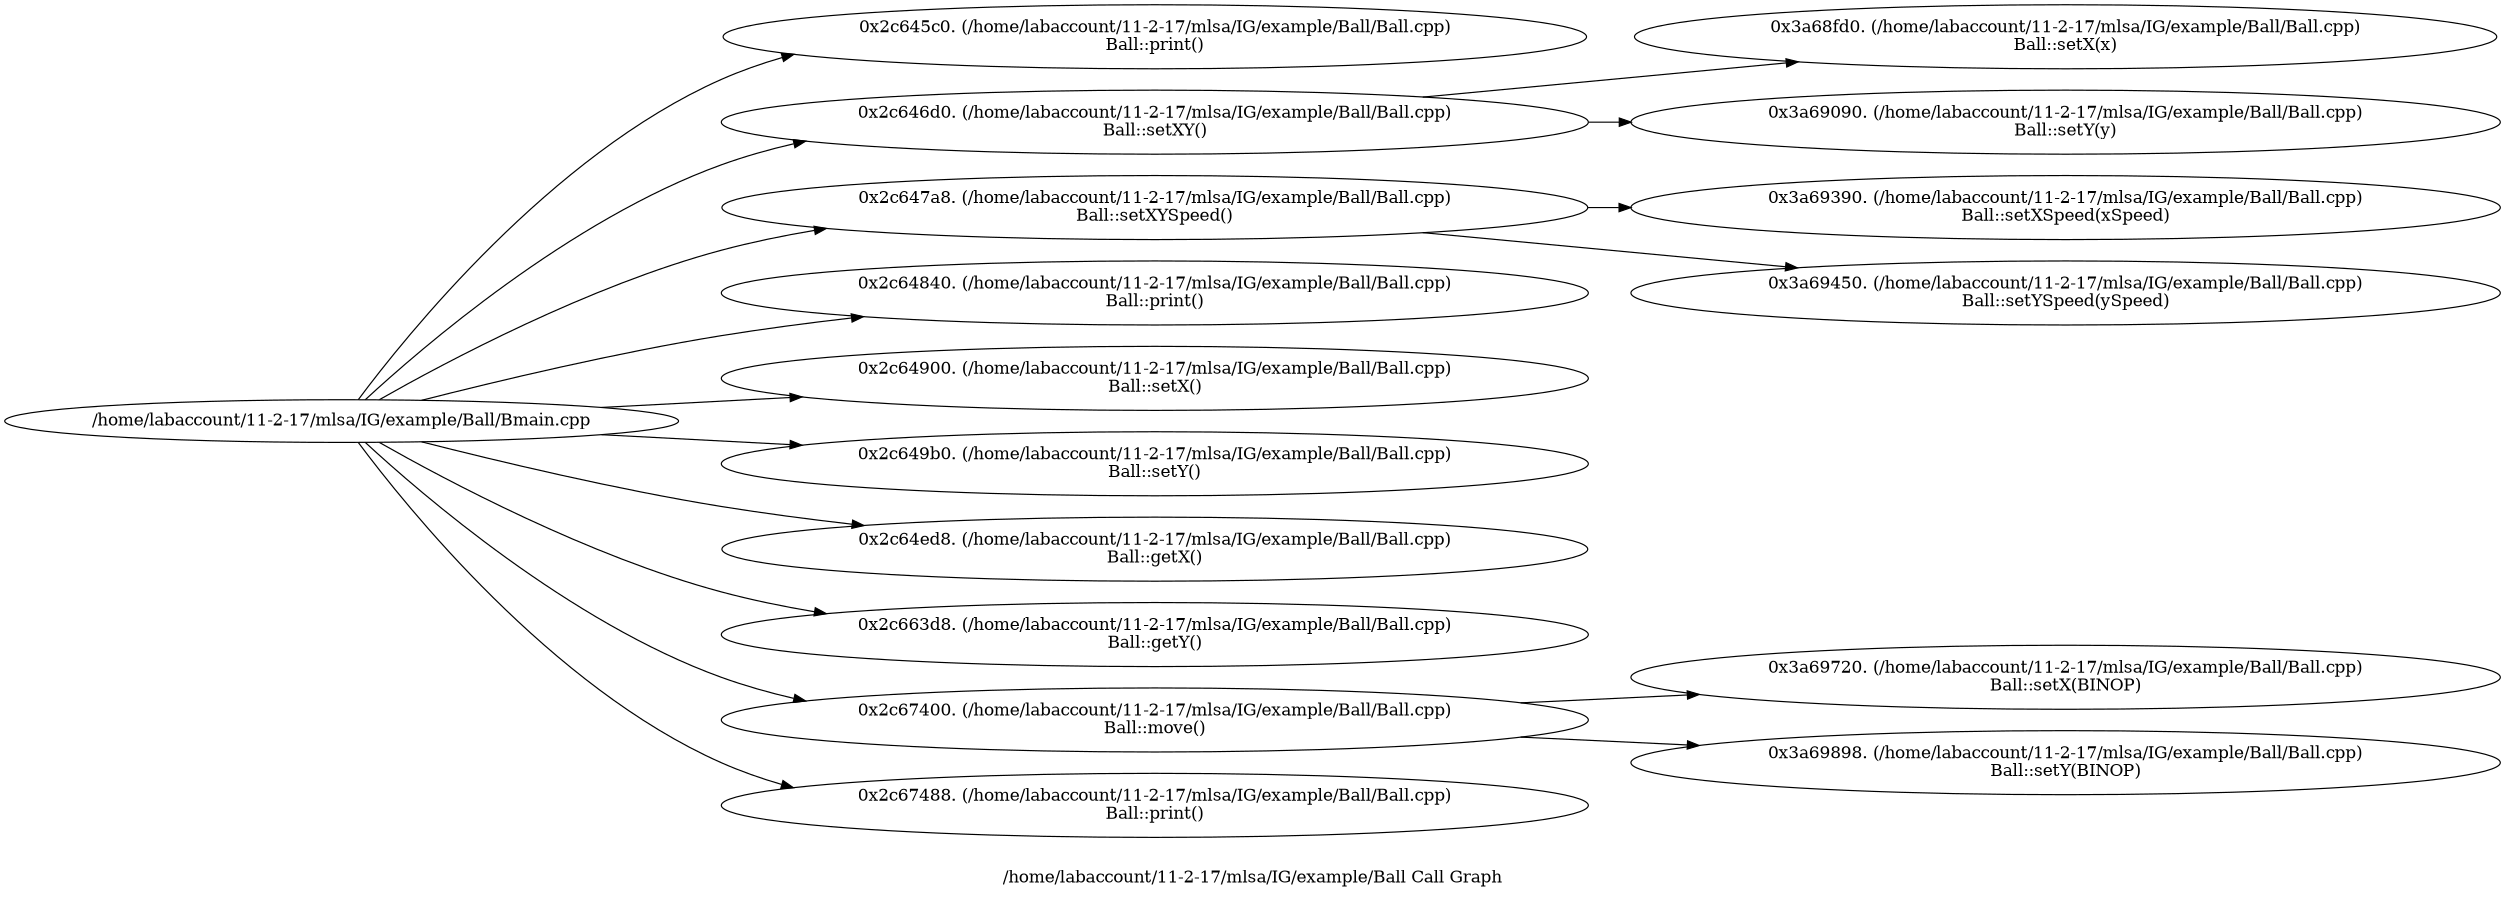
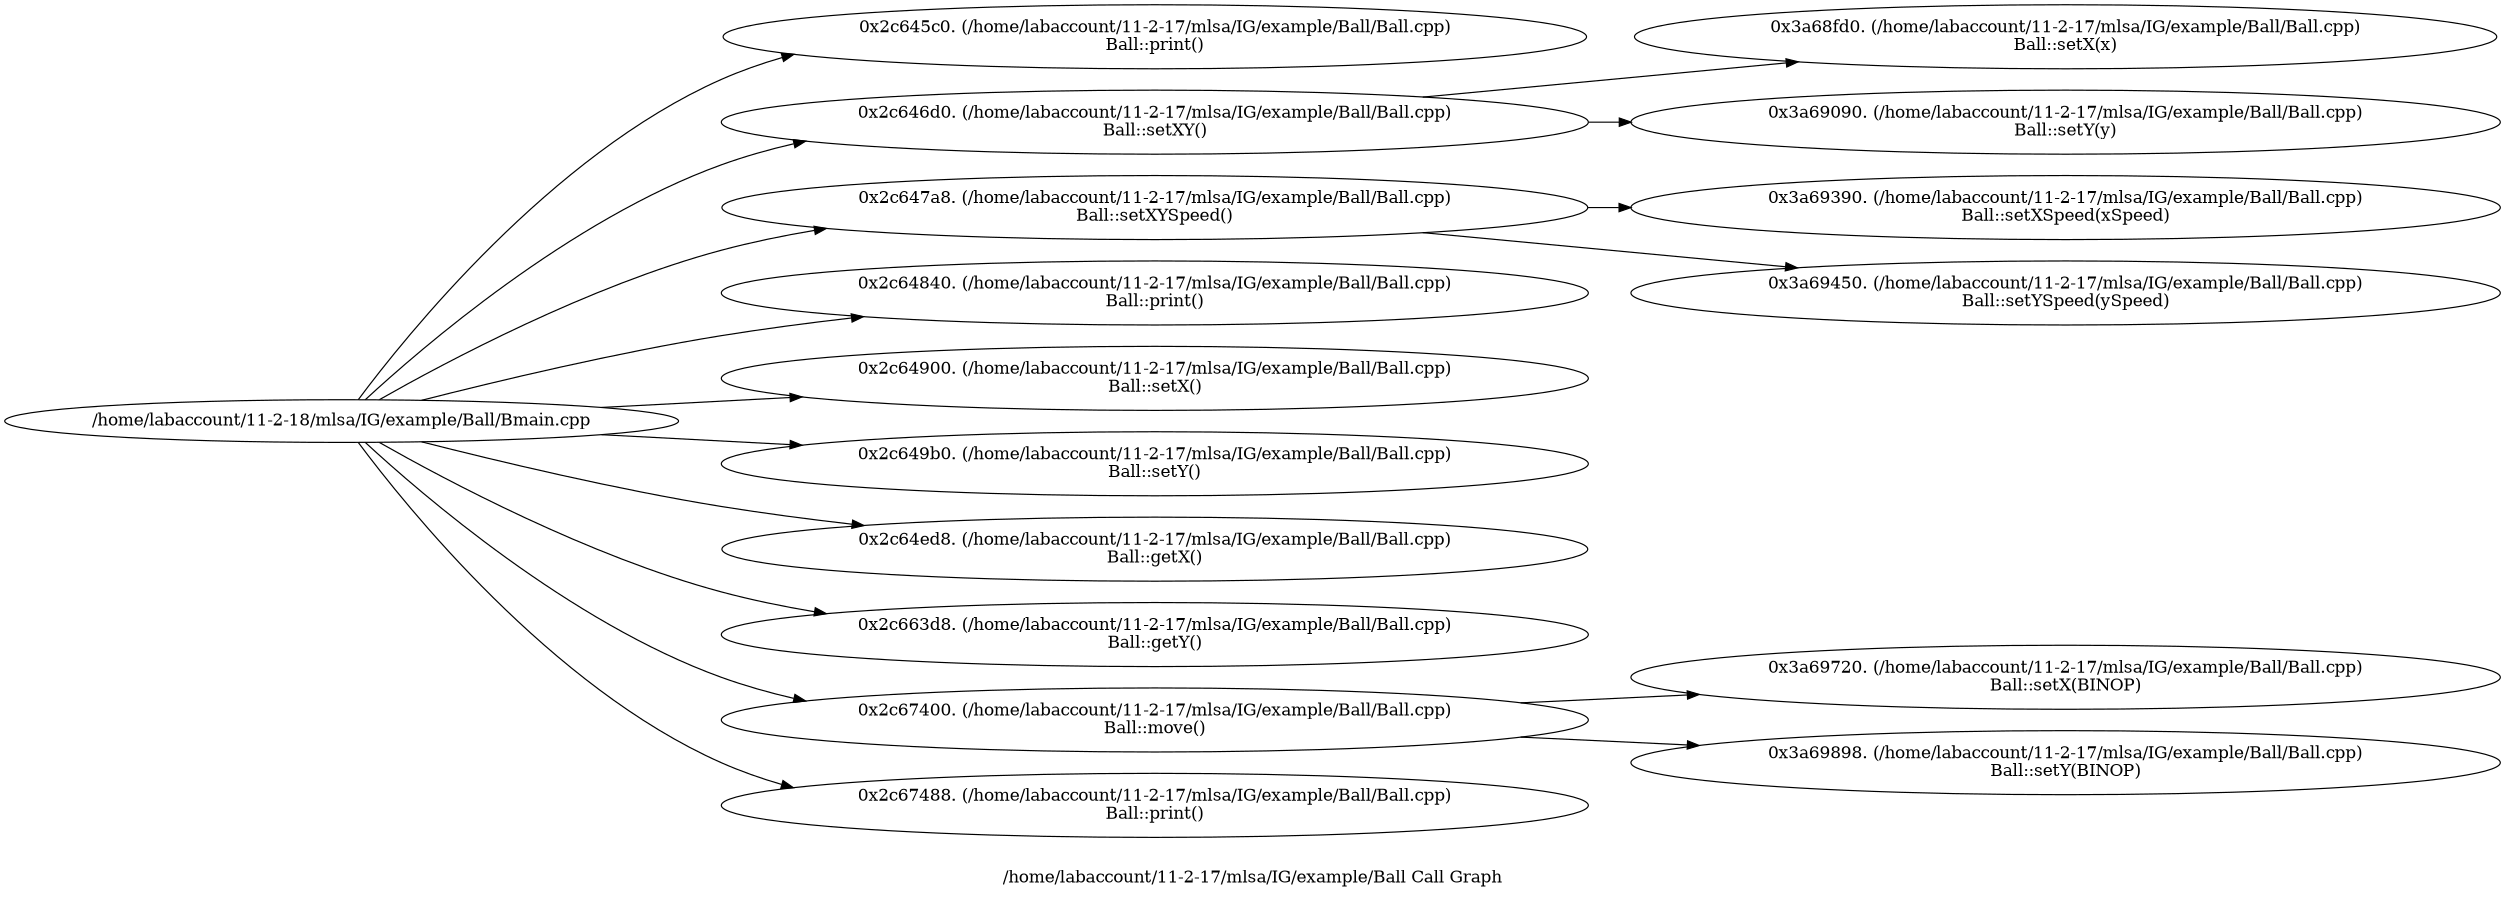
node "/home/labaccount/11-2-17/mlsa/IG/example/Ball/Bmain.cpp": label "/home/labaccount/11-2-17/mlsa/IG/example/Ball/Bmain.cpp" -> "/home/labaccount/11-2-18/mlsa/IG/example/Ball/Bmain.cpp"
